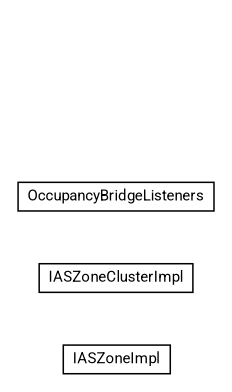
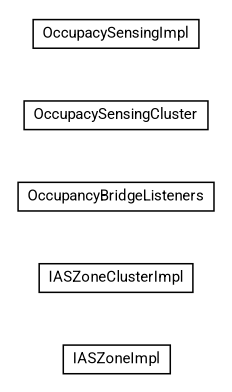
node "OccupacySensingImpl": added
node "OccupacySensingCluster": added
